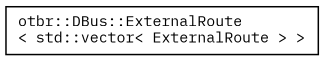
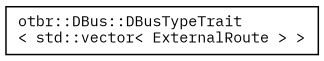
node "otbr::DBus::ExternalRoute < std::vector< ExternalRoute > >": label "otbr::DBus::ExternalRoute < std::vector< ExternalRoute > >" -> "otbr::DBus::DBusTypeTrait < std::vector< ExternalRoute > >"
